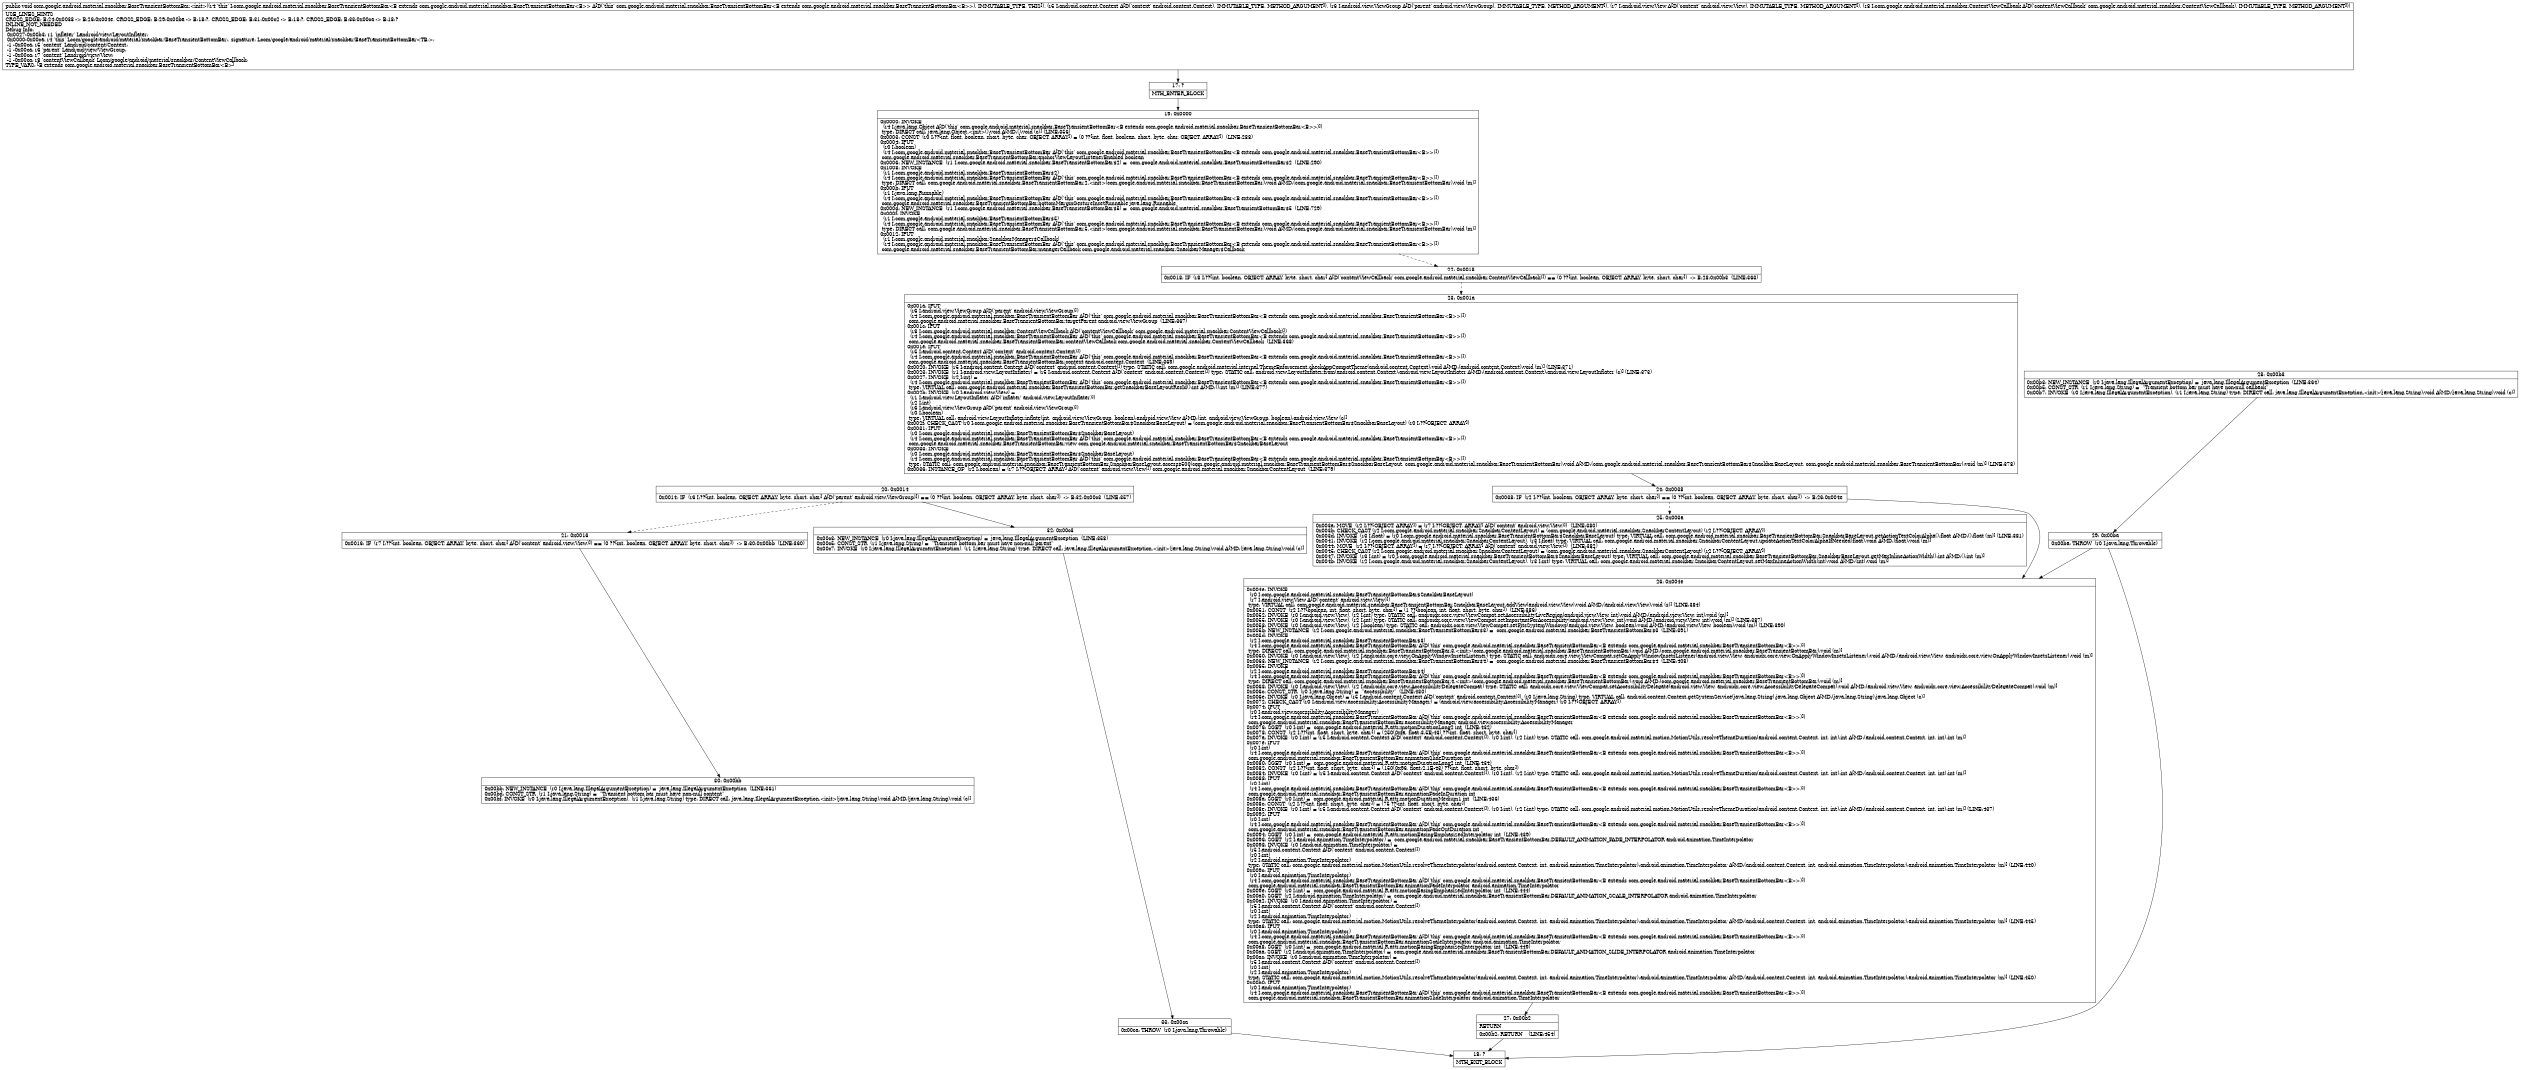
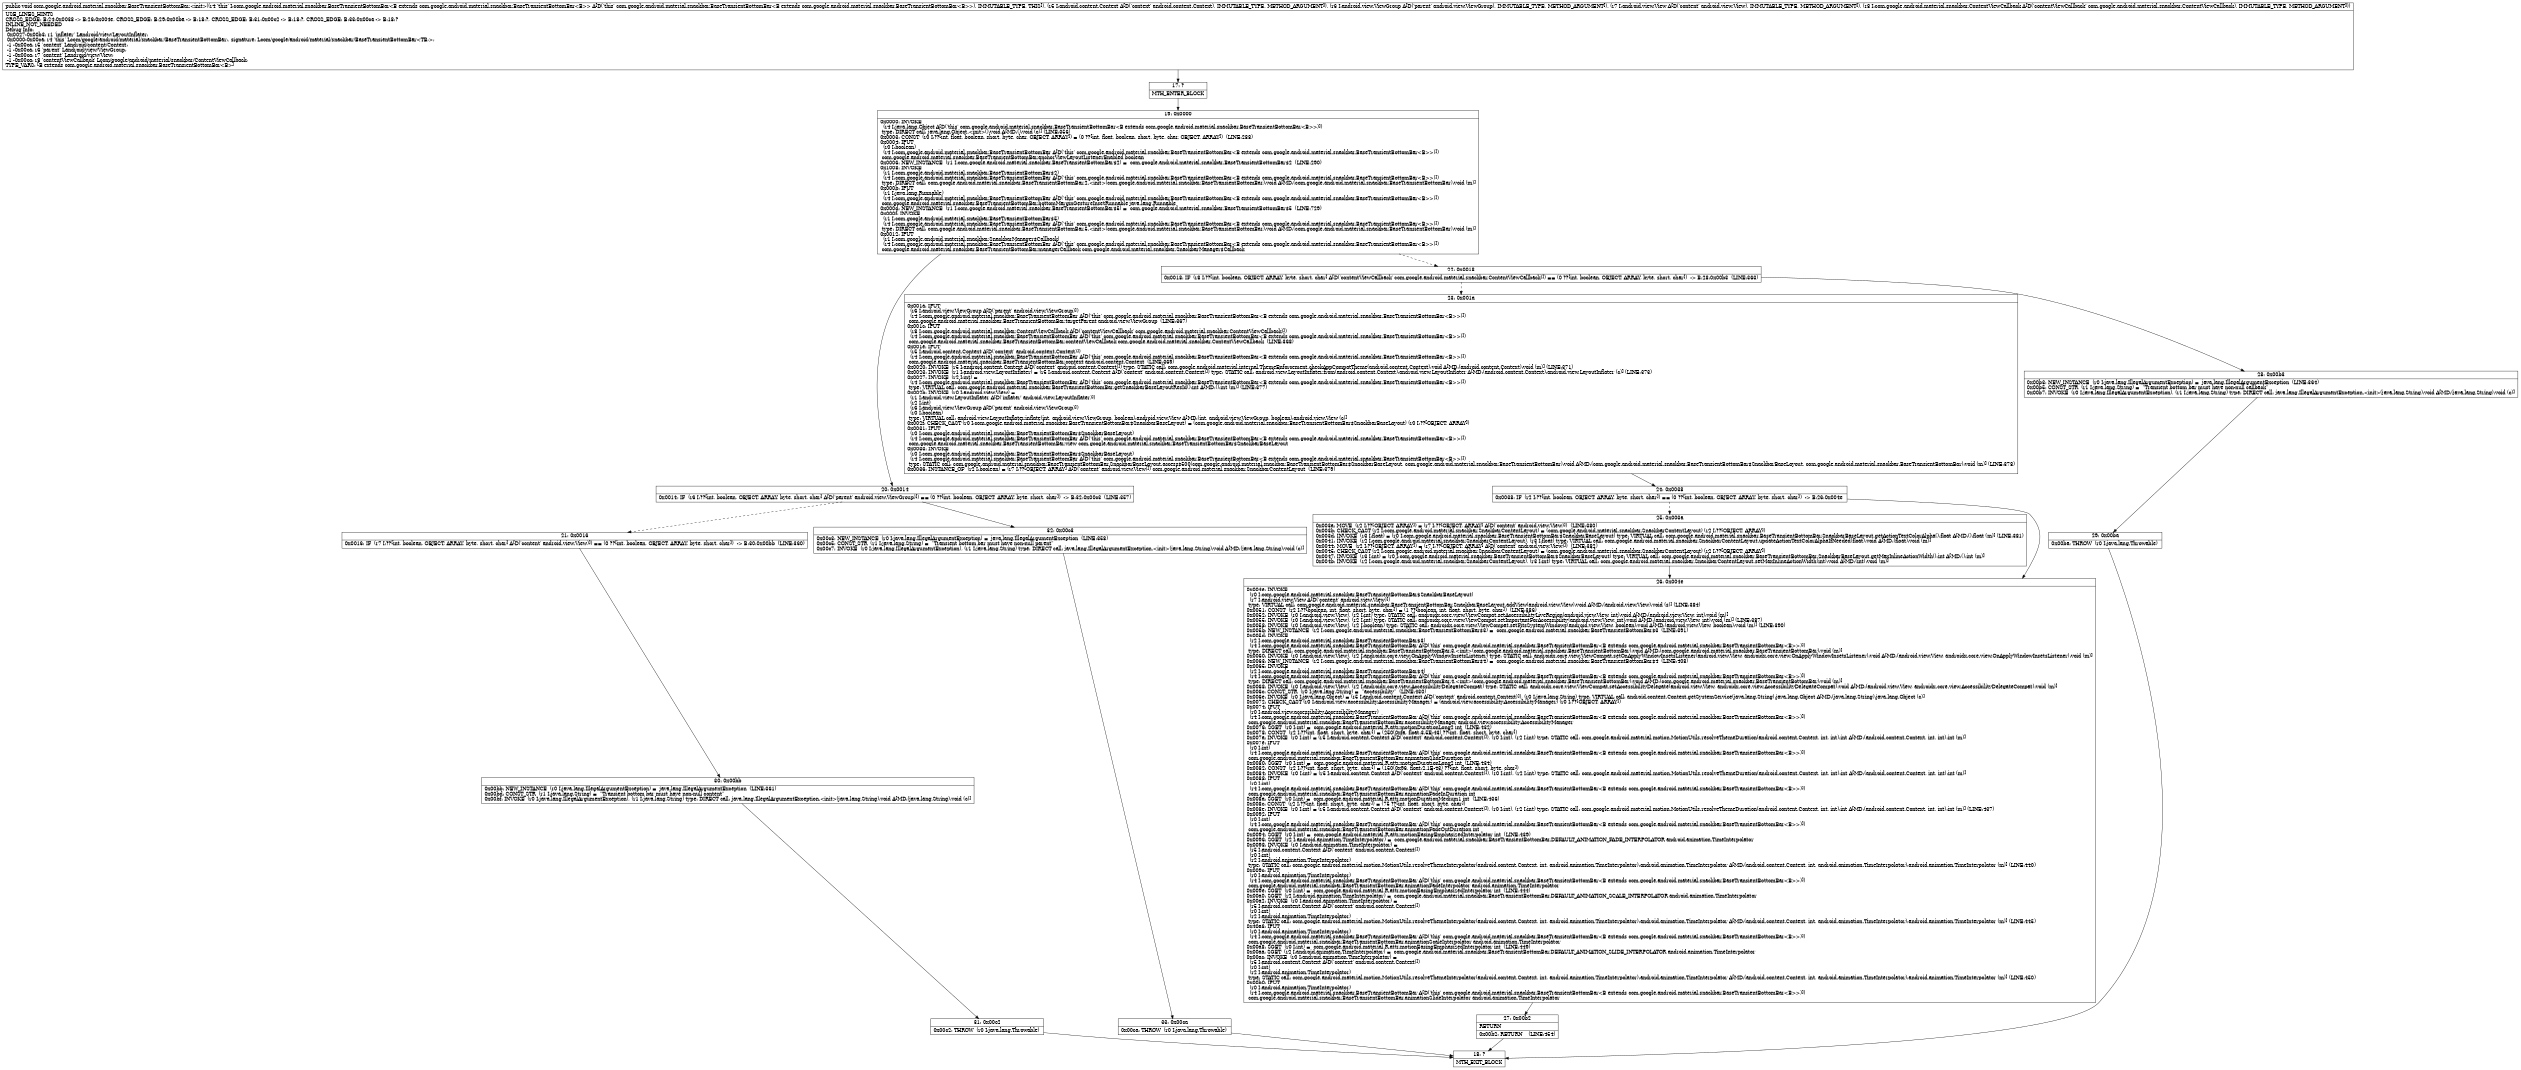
edge "22: 0x0018" -> "28: 0x00b3": added
edge "19: 0x0000" -> "20: 0x0014": added
edge "29: 0x00ba" -> "26: 0x004e": now "25: 0x003a" -> "26: 0x004e"
node "31: 0x00c2": added
